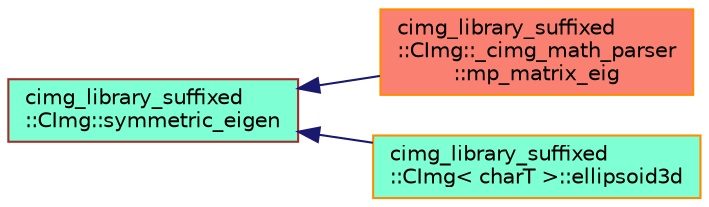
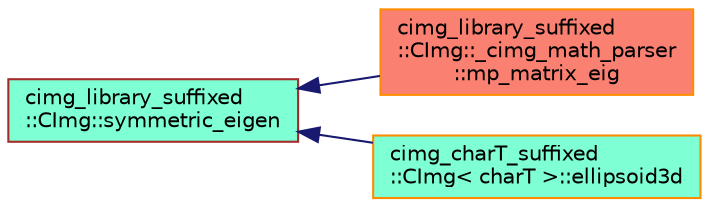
node "cimg_library_suffixed ::CImg< charT >::ellipsoid3d": label "cimg_library_suffixed ::CImg< charT >::ellipsoid3d" -> "cimg_charT_suffixed ::CImg< charT >::ellipsoid3d"
